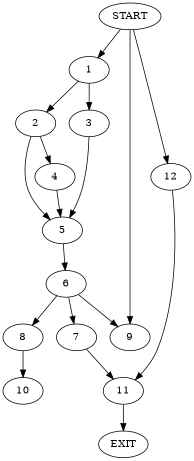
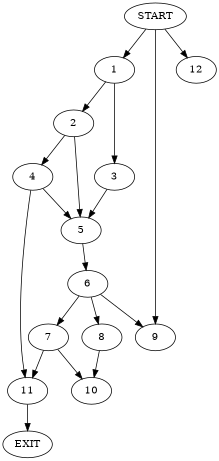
edge "12" -> "11": now "4" -> "11"
edge "7" -> "10": added
